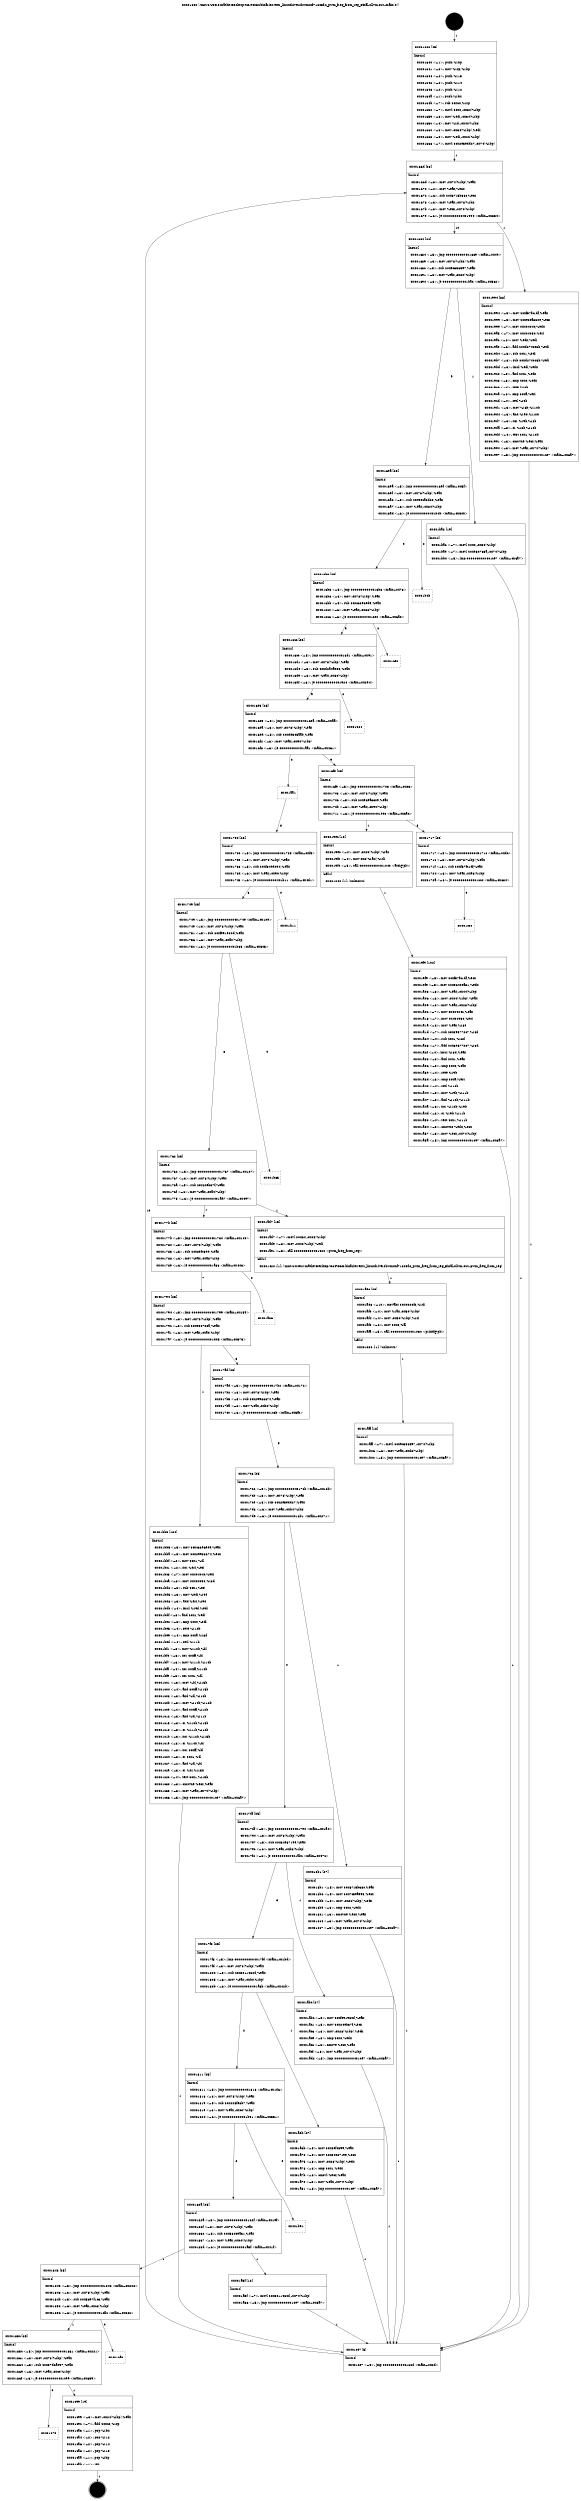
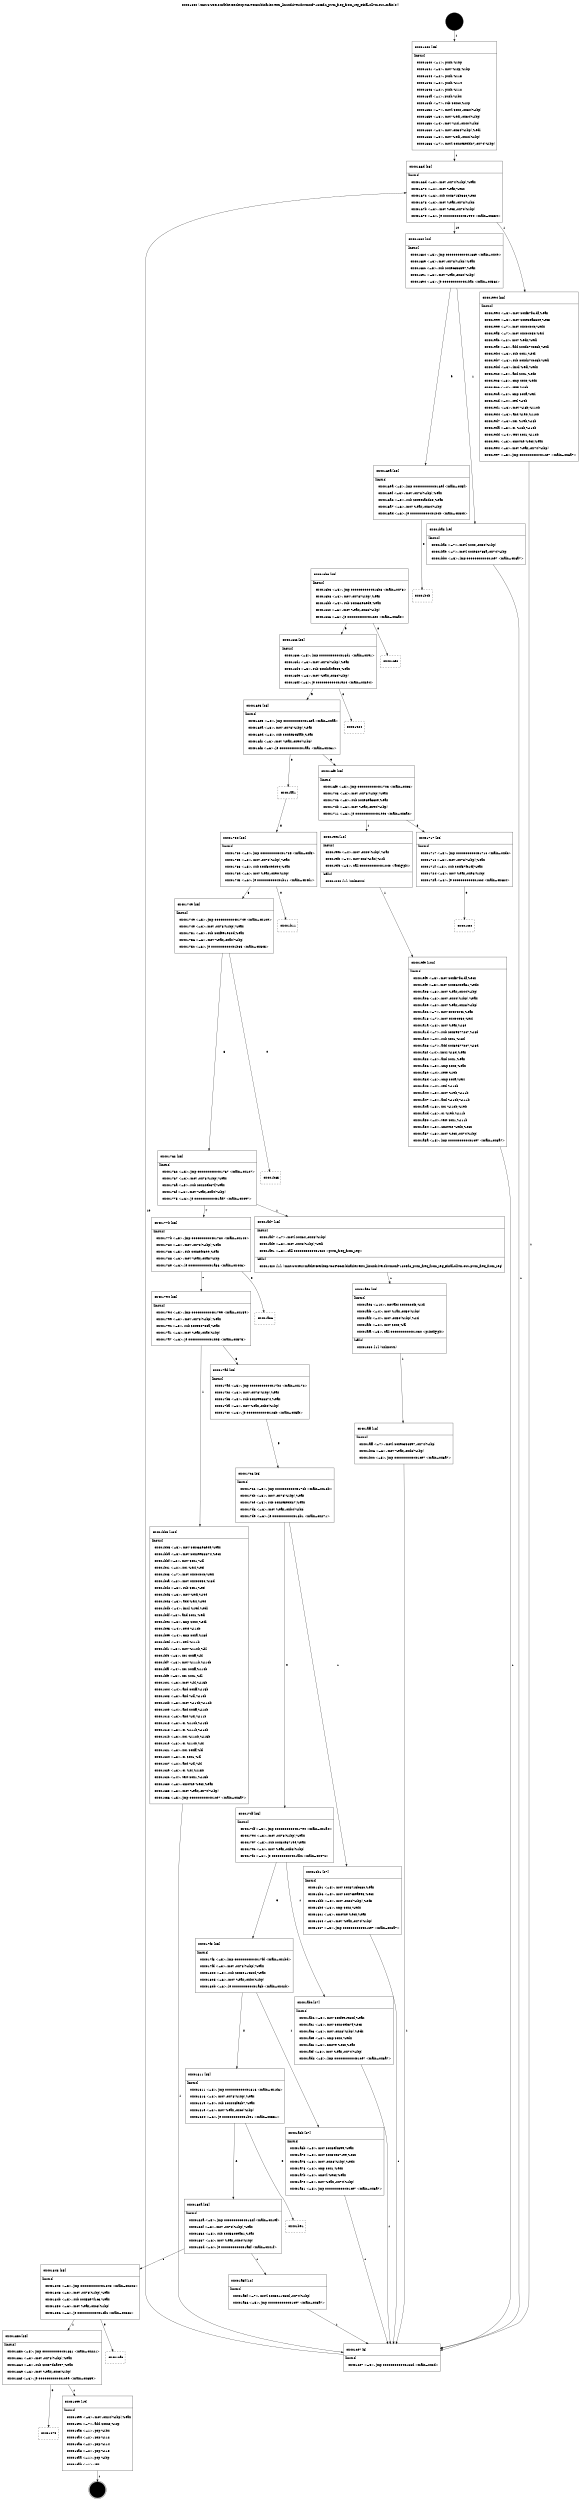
edge "0x40169a [25]" -> "0x4016b3 [25]": removed, label "9"
